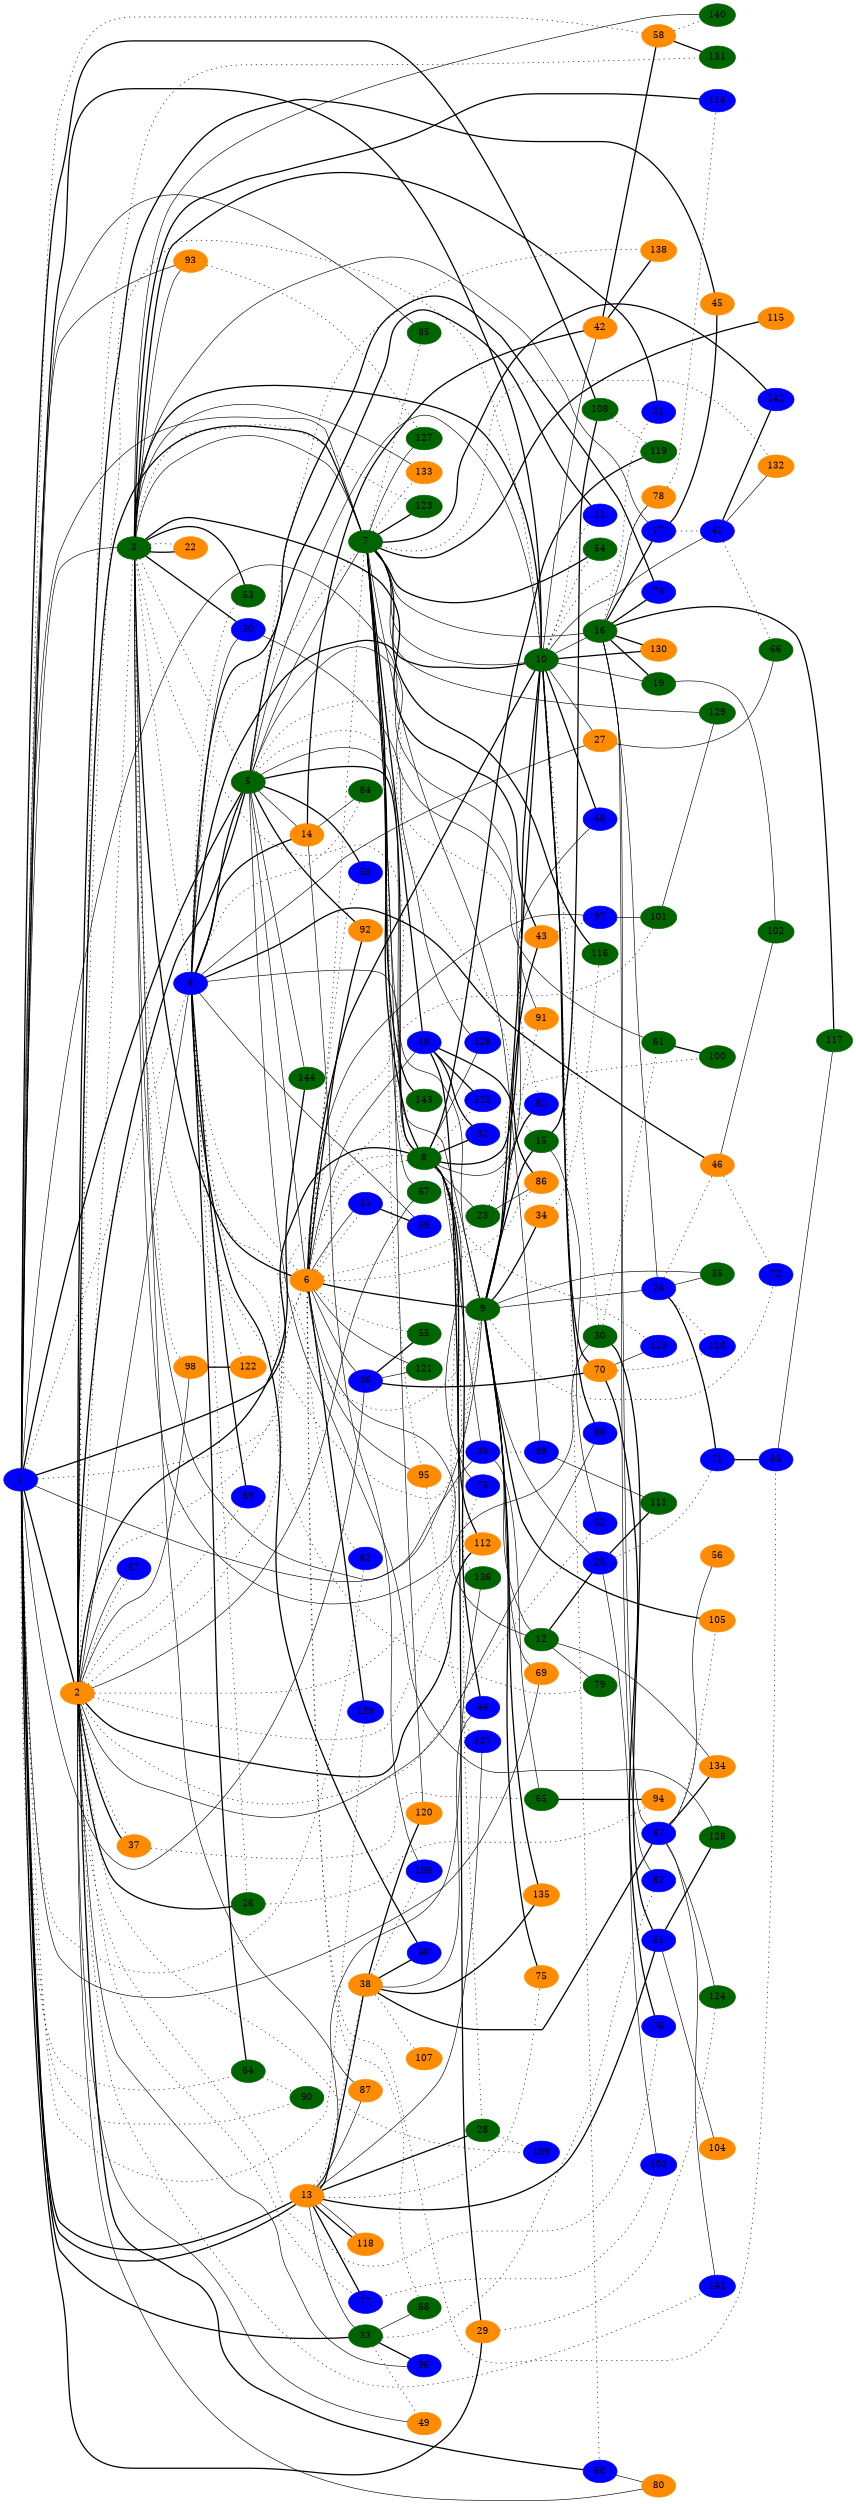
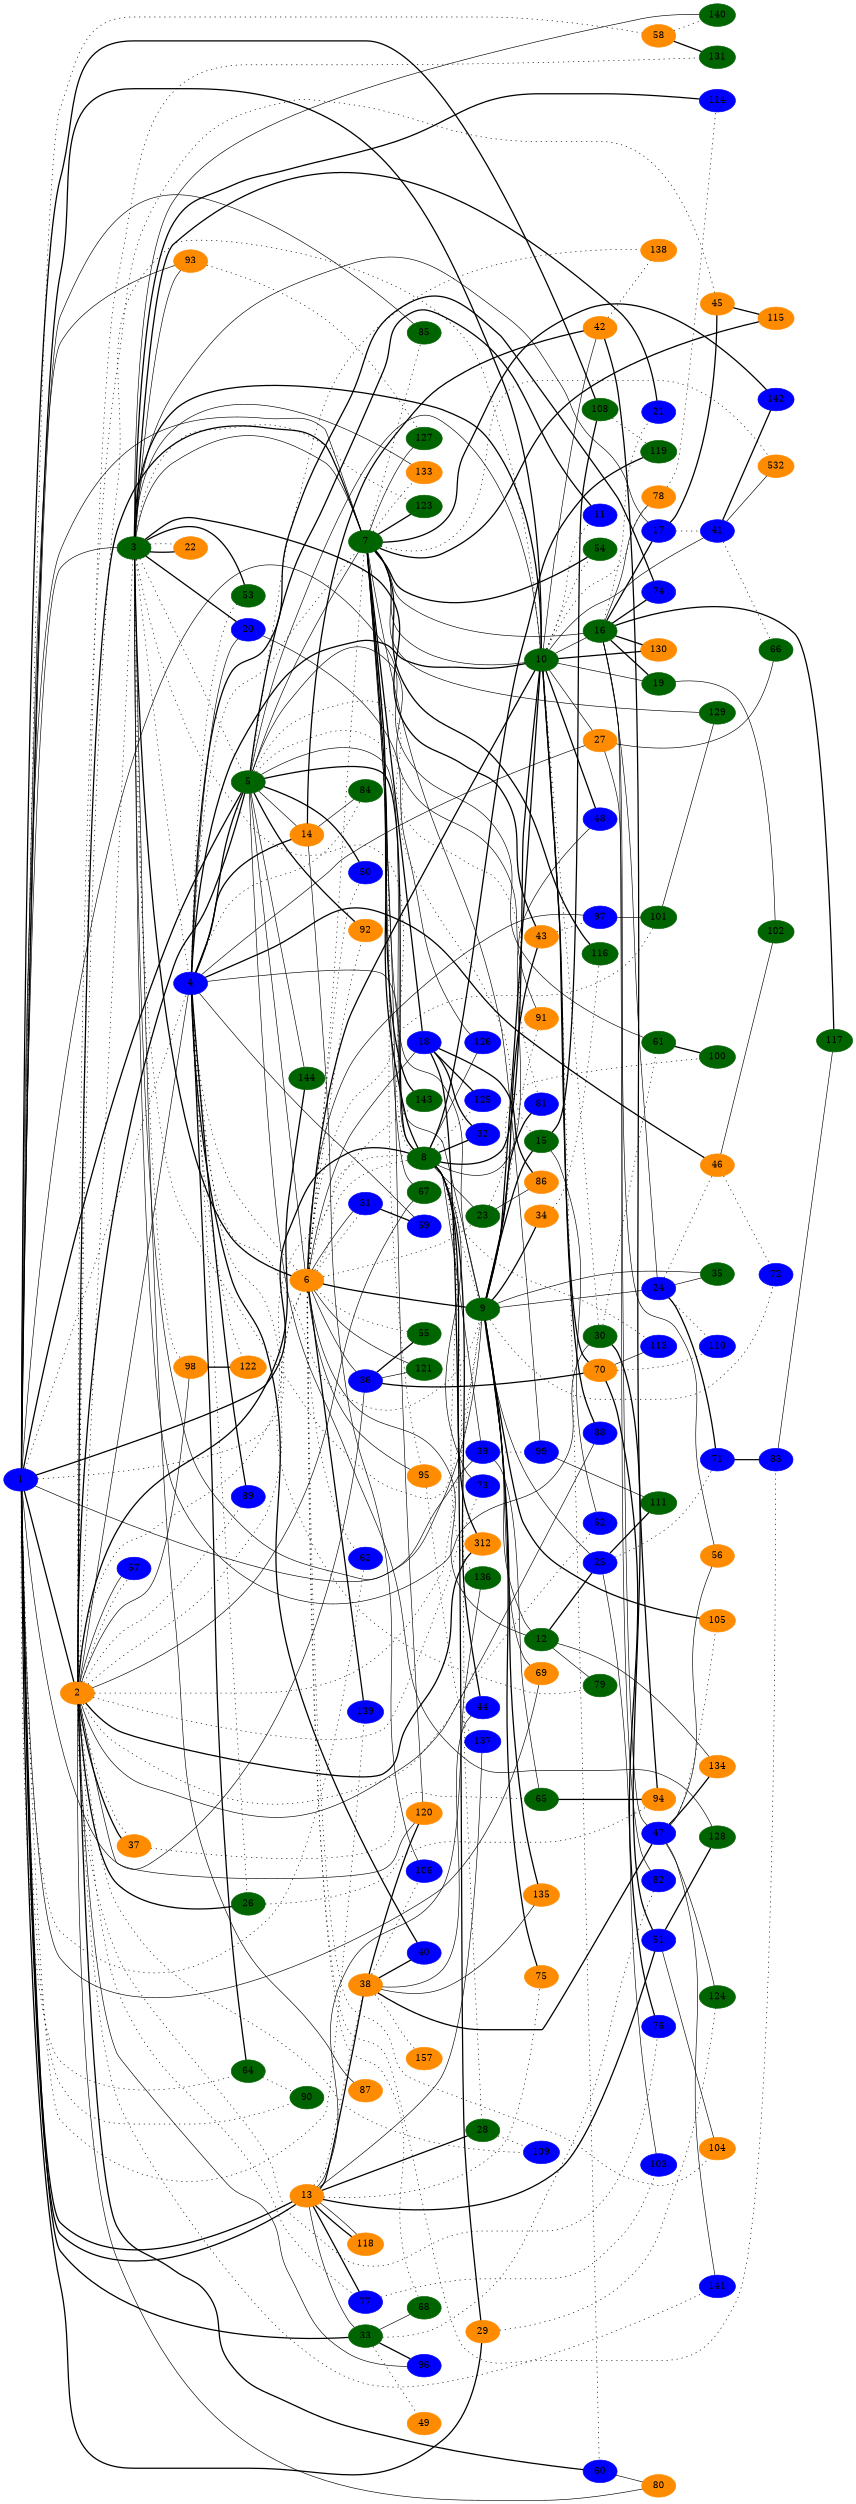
edge "58" -- "42": now "94" -- "42"
edge "138" -- "42": style bold -> dotted
edge "45" -- "115": added
edge "45" -- "2": style bold -> dotted
node "132": label "132" -> "532"
edge "92" -- "6": style bold -> dotted
edge "27" -- "56": added
edge "86" -- "6": now "104" -- "6"
node "112": label "112" -> "312"
edge "135" -- "38": style bold -> solid
node "107": label "107" -> "157"
edge "87" -- "13": removed
edge "2" -- "49": now "2" -- "120"
